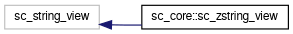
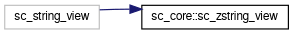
edge "sc_core::sc_zstring_view" -> "sc_string_view": reversed
